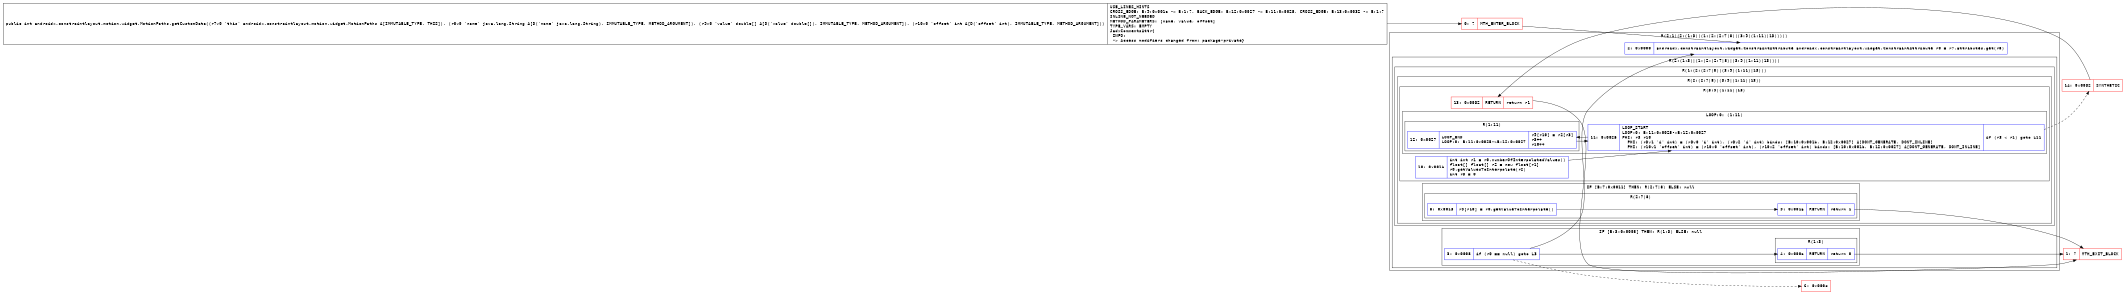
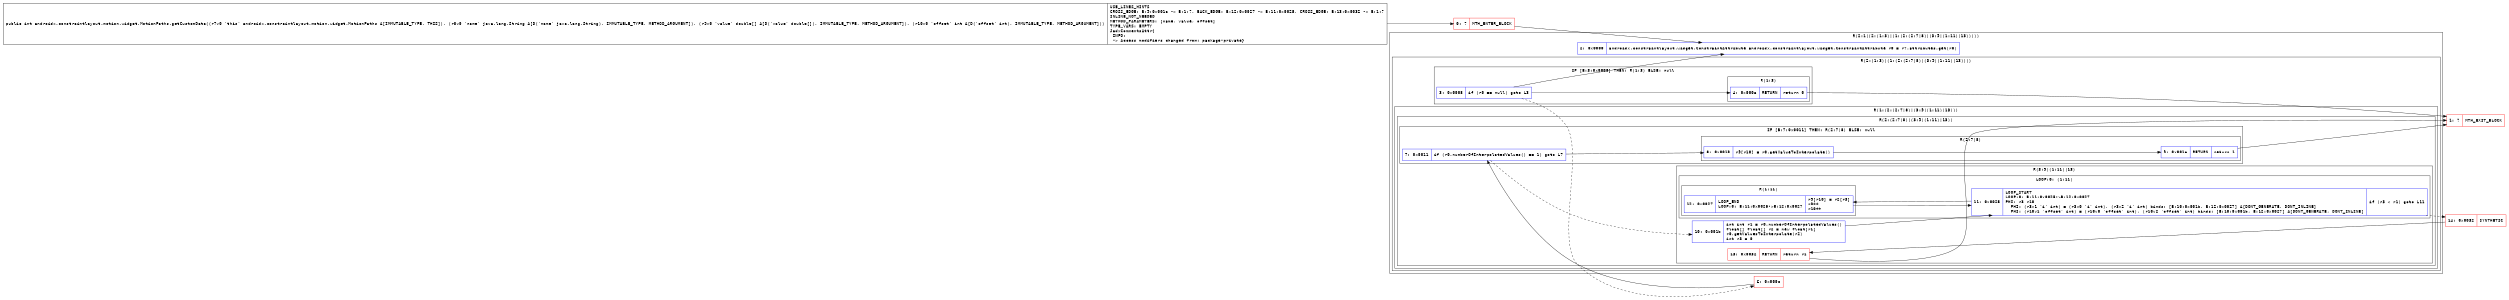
node "7: 0x0011": added
